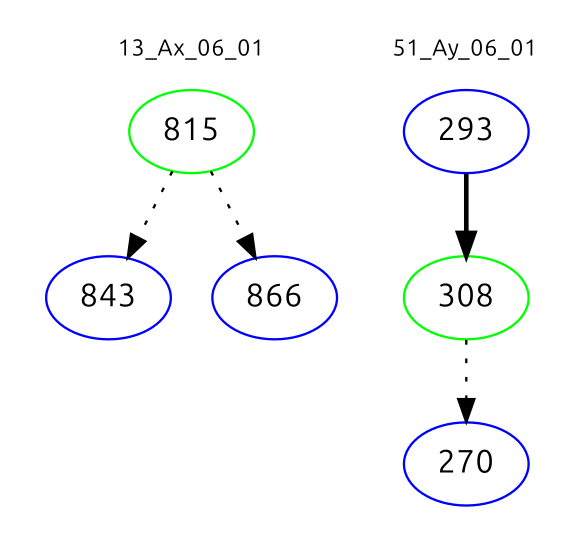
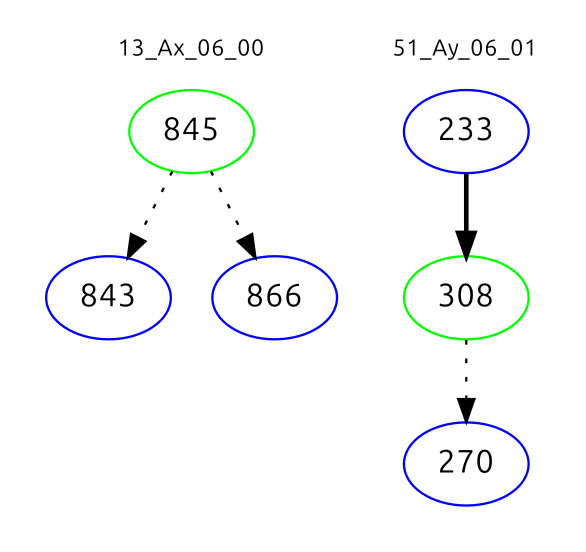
cluster "13_Ax_06_01": label "13_Ax_06_01" -> "13_Ax_06_00"
node "815": label "815" -> "845"
node "293": label "293" -> "233"
